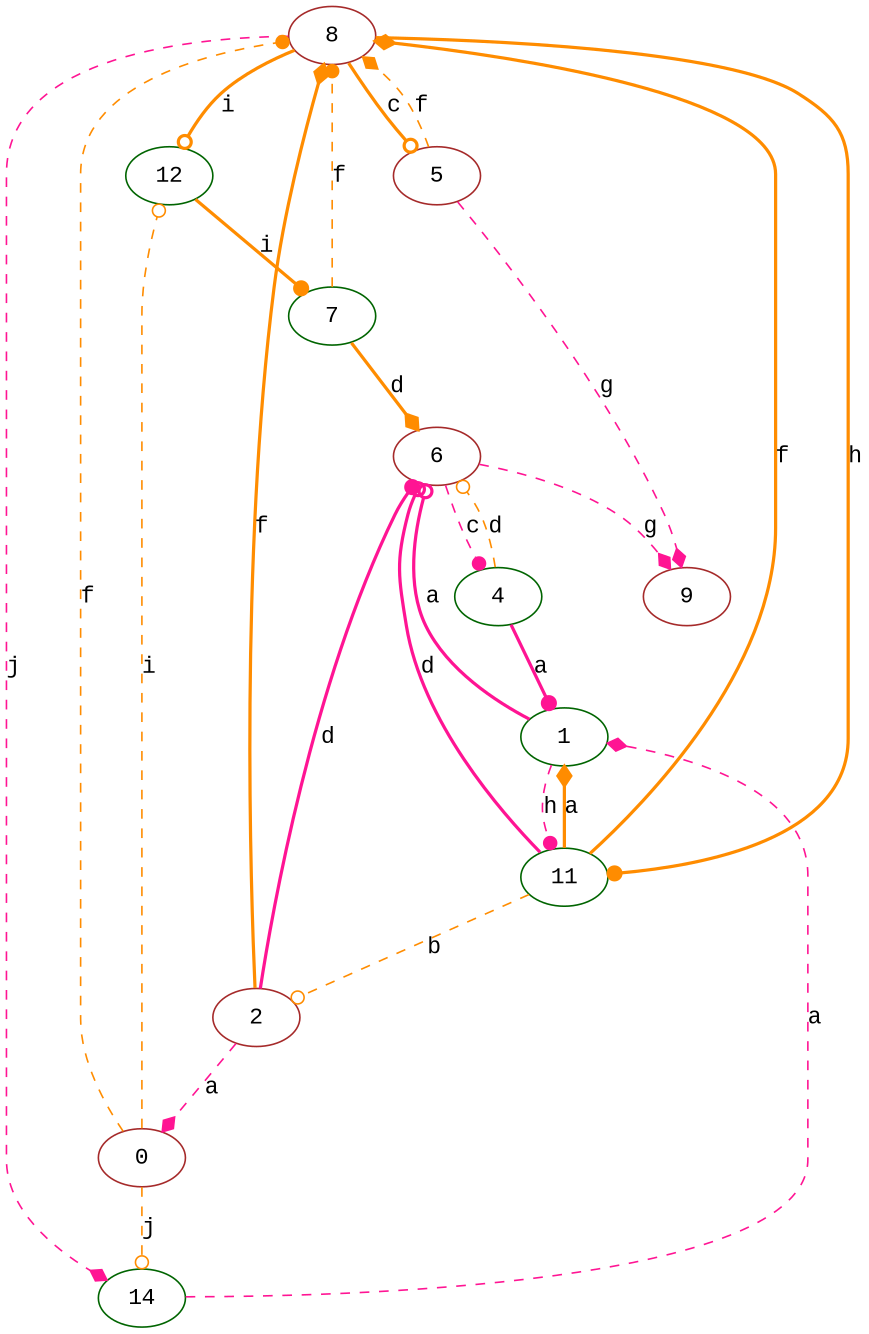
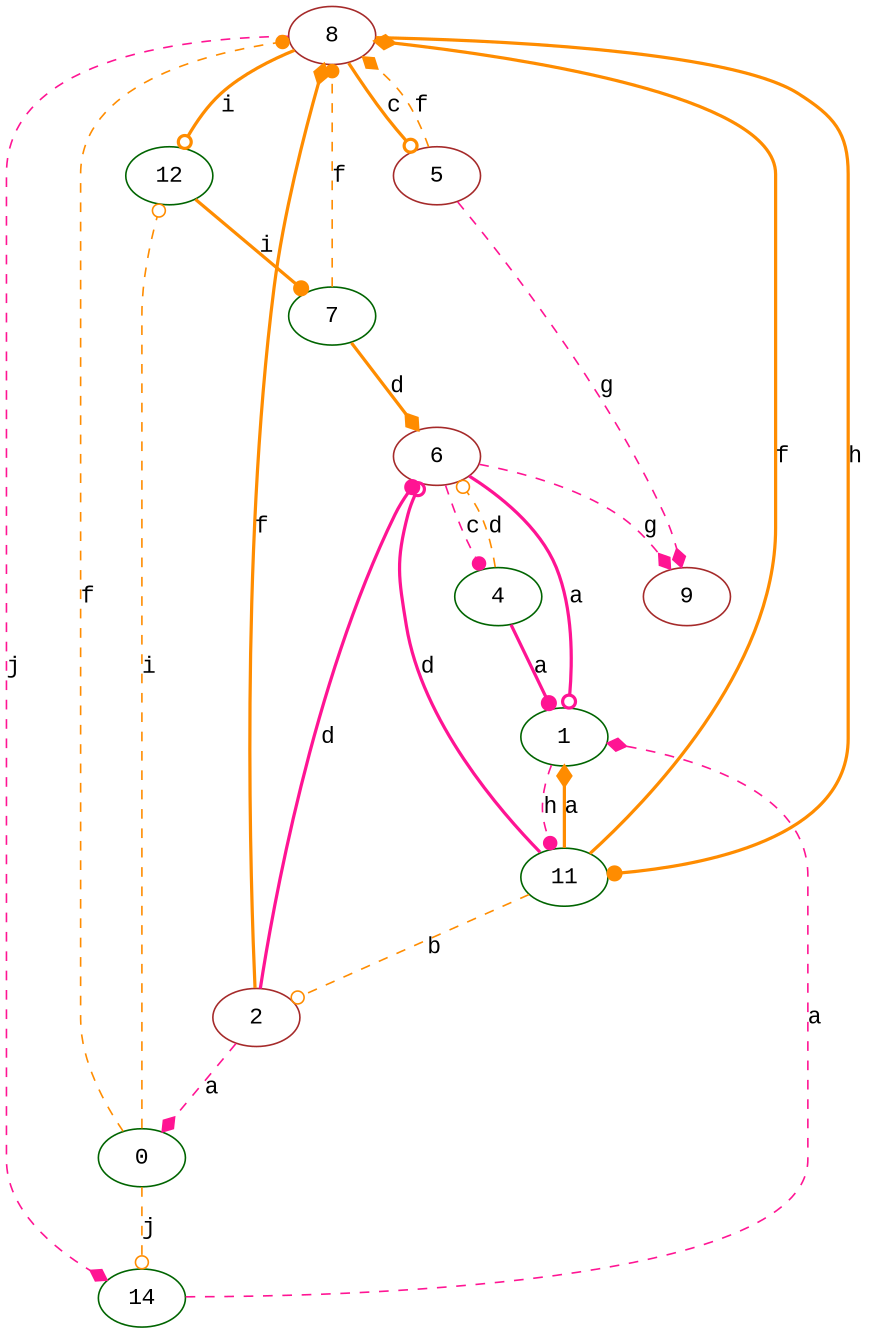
edge "1" -> "6": reversed
node "0": color brown -> darkgreen
